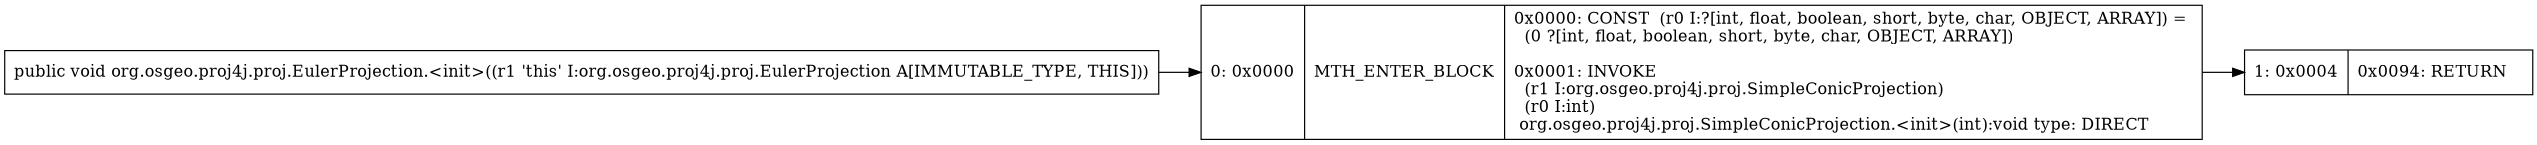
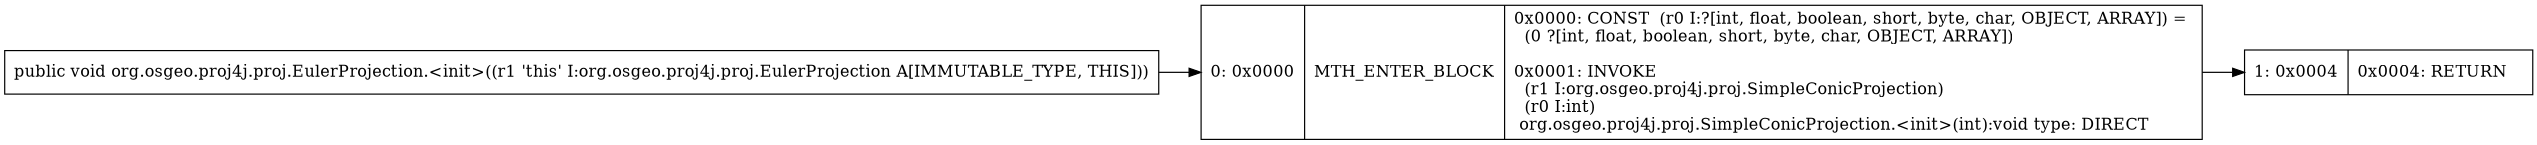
node "1: 0x0004": text "0x0094: RETURN" -> "0x0004: RETURN"
